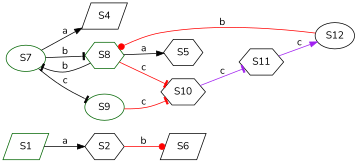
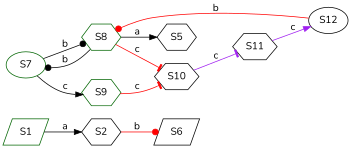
node "S4": removed
edge "S7" -> "S8": arrowhead tee -> dot
edge "S8" -> "S7": arrowhead tee -> dot
edge "S7" -> "S9": arrowhead tee -> normal
node "S9": shape ellipse -> hexagon
